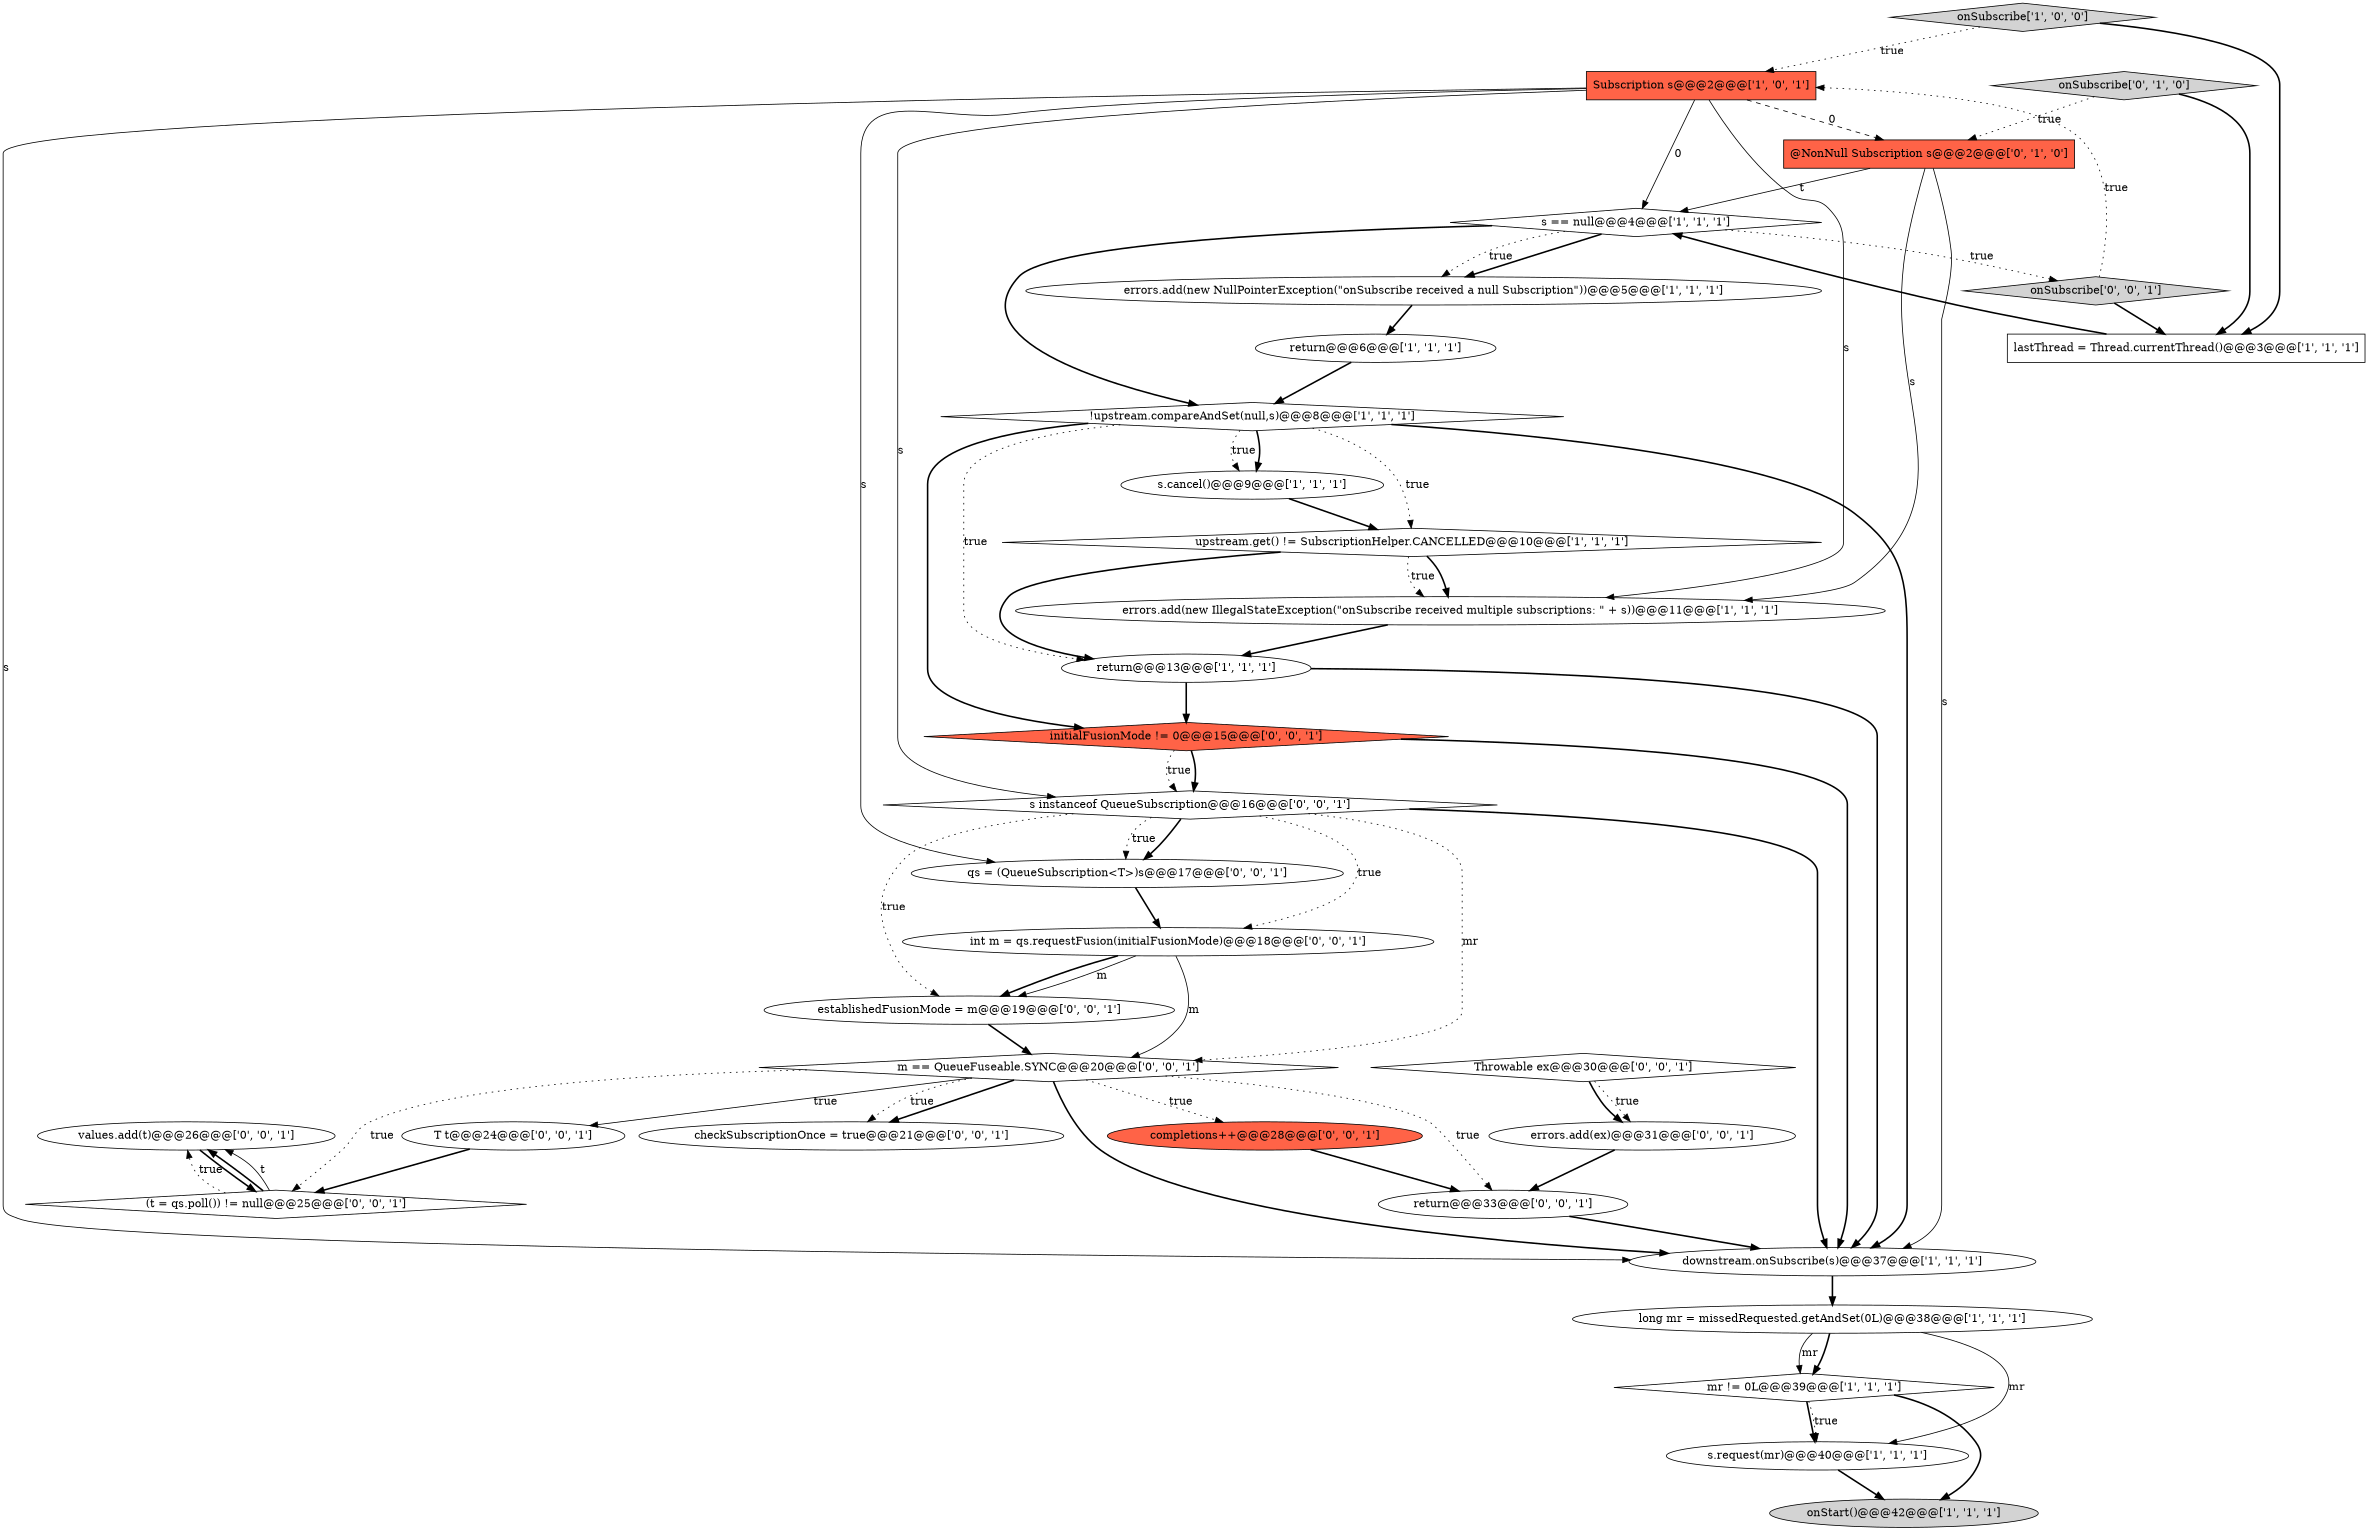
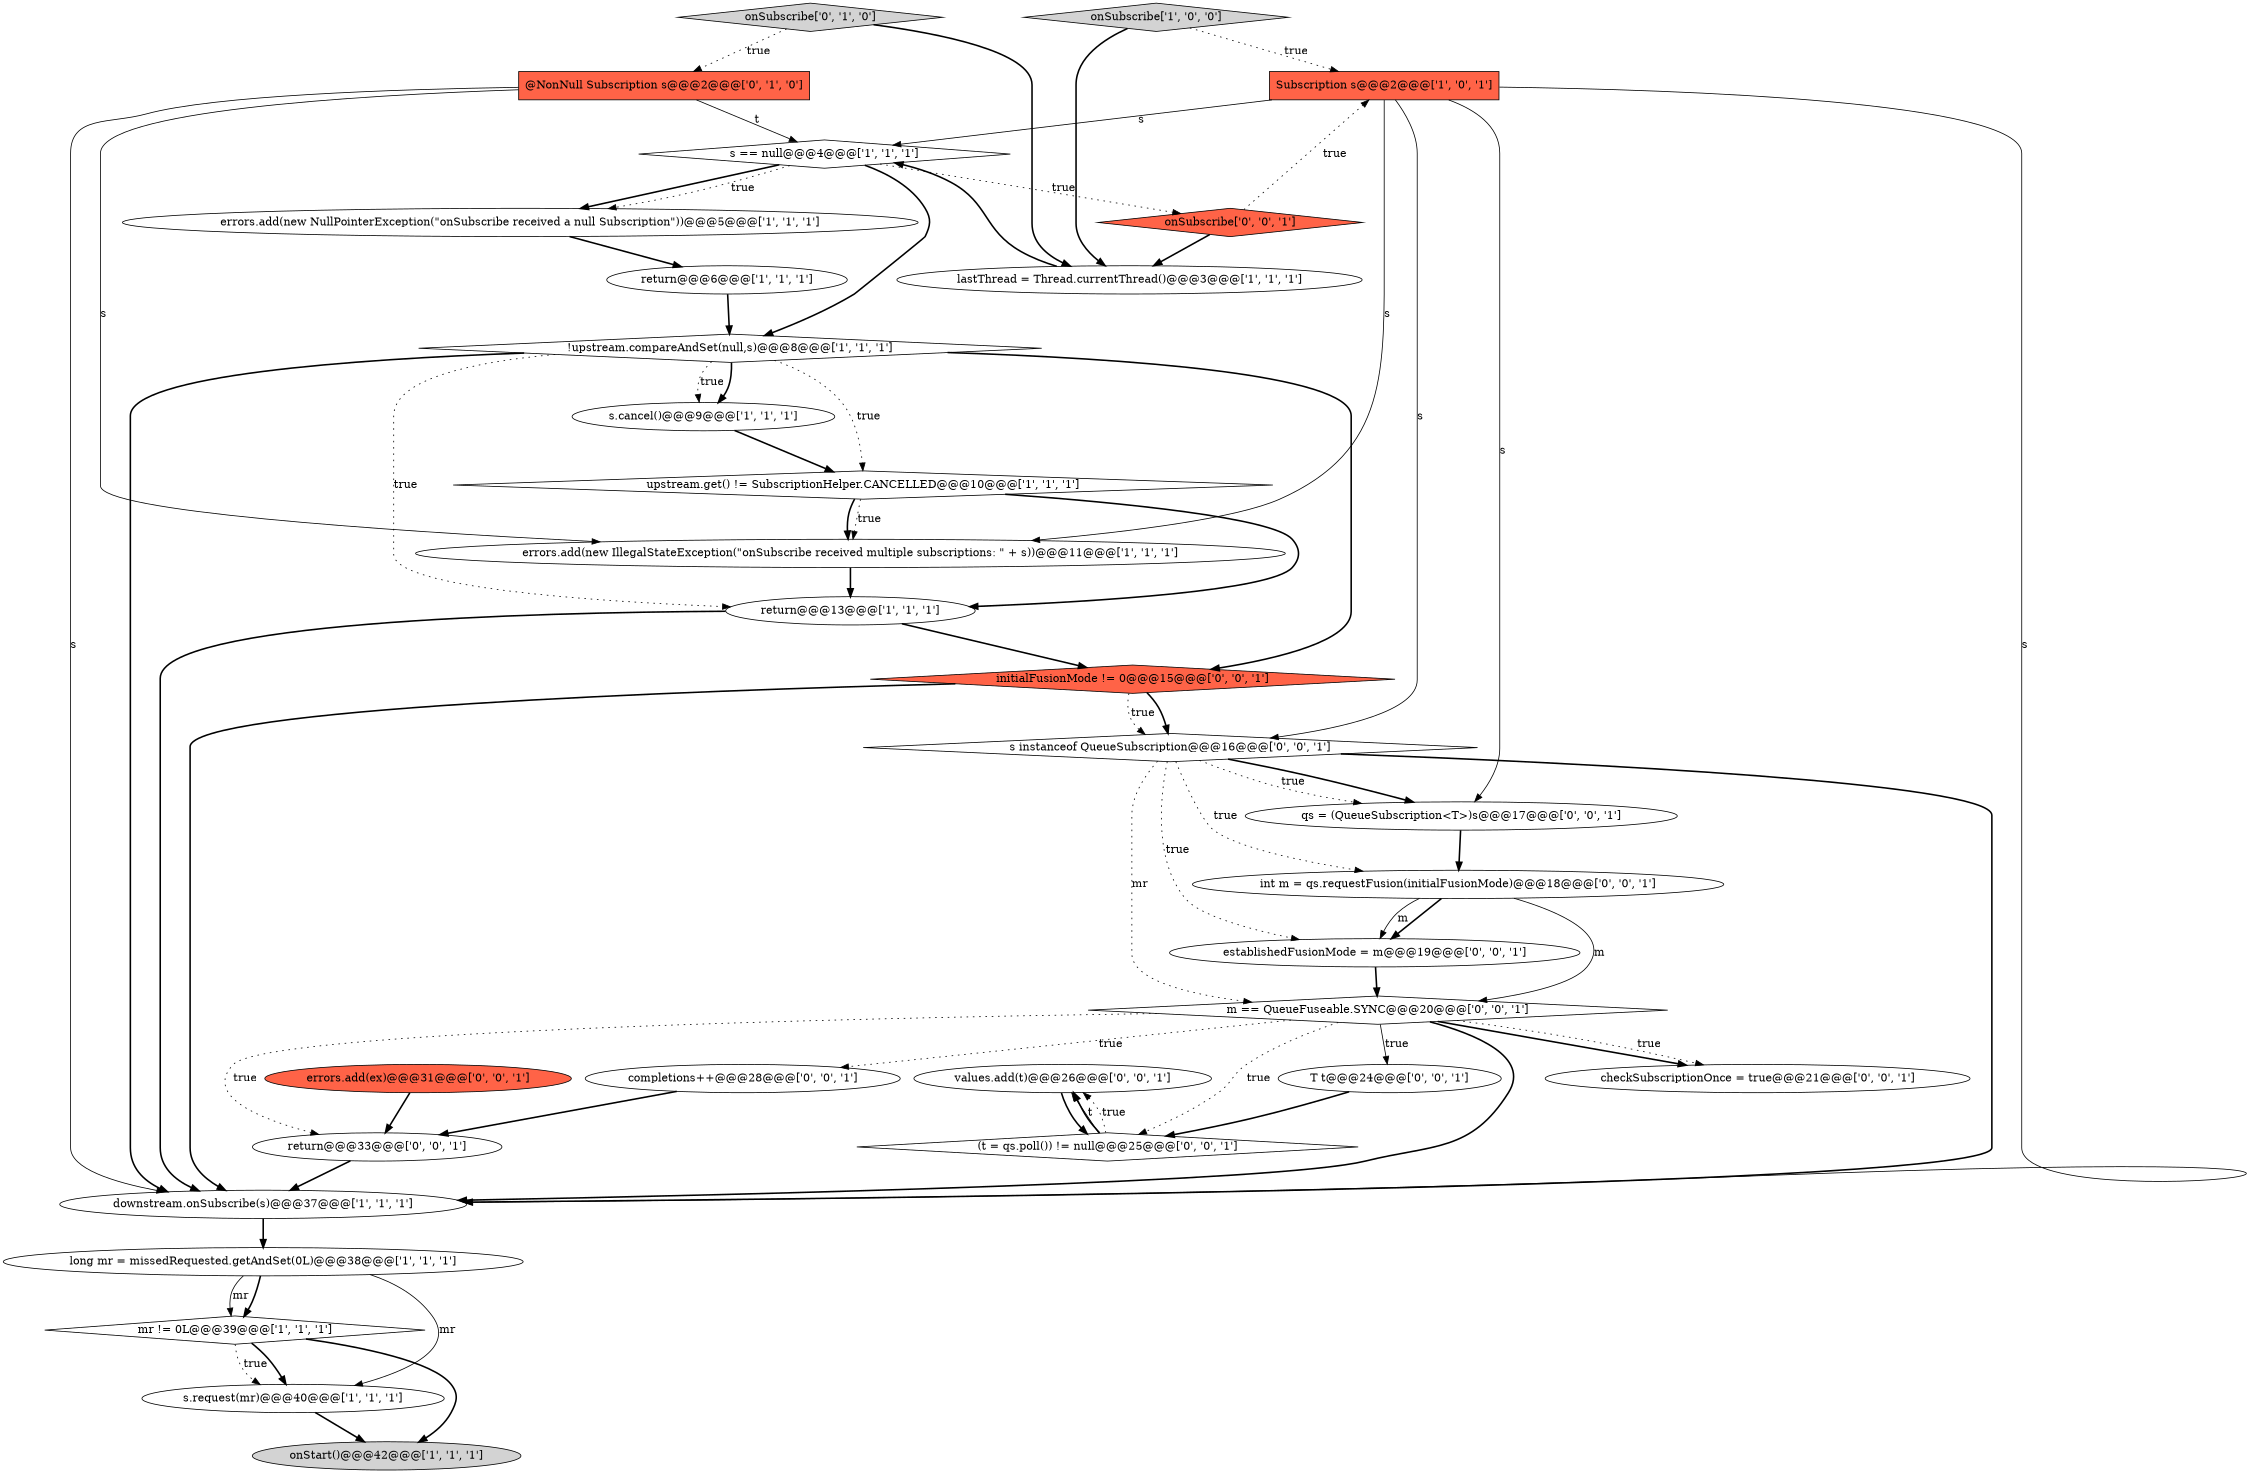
edge "Subscription s@@@2@@@['1', '0', '1']" -> "@NonNull Subscription s@@@2@@@['0', '1', '0']": removed, label "0"
edge "Subscription s@@@2@@@['1', '0', '1']" -> "s == null@@@4@@@['1', '1', '1']": label "0" -> "s"
node "onSubscribe['0', '0', '1']": fillcolor lightgray -> tomato
node "lastThread = Thread.currentThread()@@@3@@@['1', '1', '1']": shape box -> ellipse
node "Throwable ex@@@30@@@['0', '0', '1']": removed
node "completions++@@@28@@@['0', '0', '1']": fillcolor tomato -> white
node "errors.add(ex)@@@31@@@['0', '0', '1']": fillcolor white -> tomato
